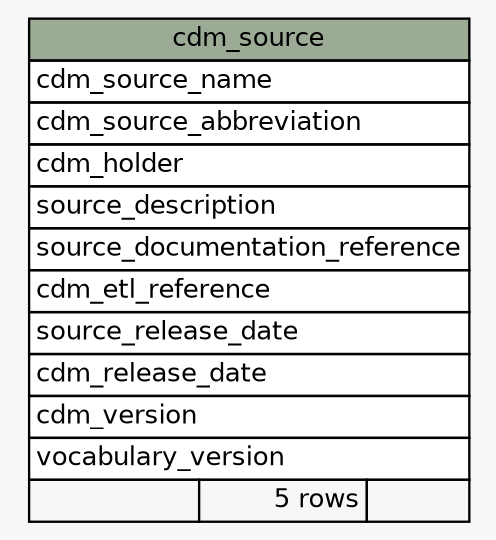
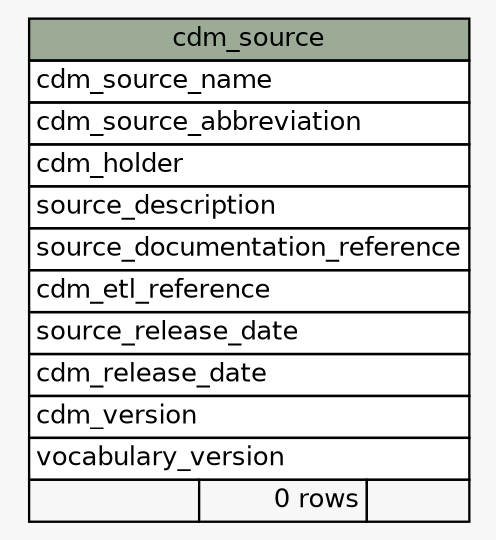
node "cdm_source": text "5 rows" -> "0 rows"
